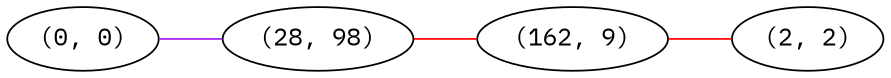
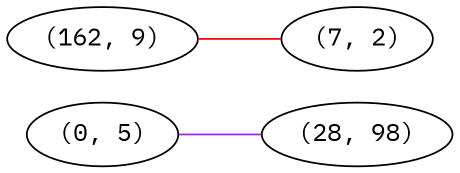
node "(0, 0)": label "(0, 0)" -> "(0, 5)"
edge "(28, 98)" -- "(162, 9)": removed
node "(2, 2)": label "(2, 2)" -> "(7, 2)"
